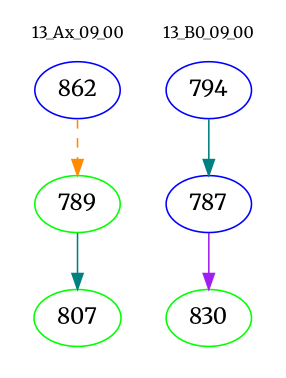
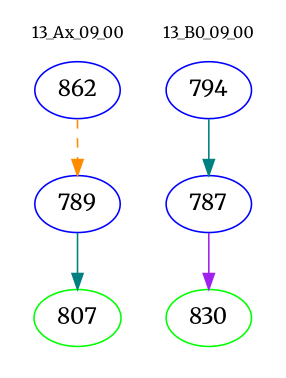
node "789": color green -> blue
